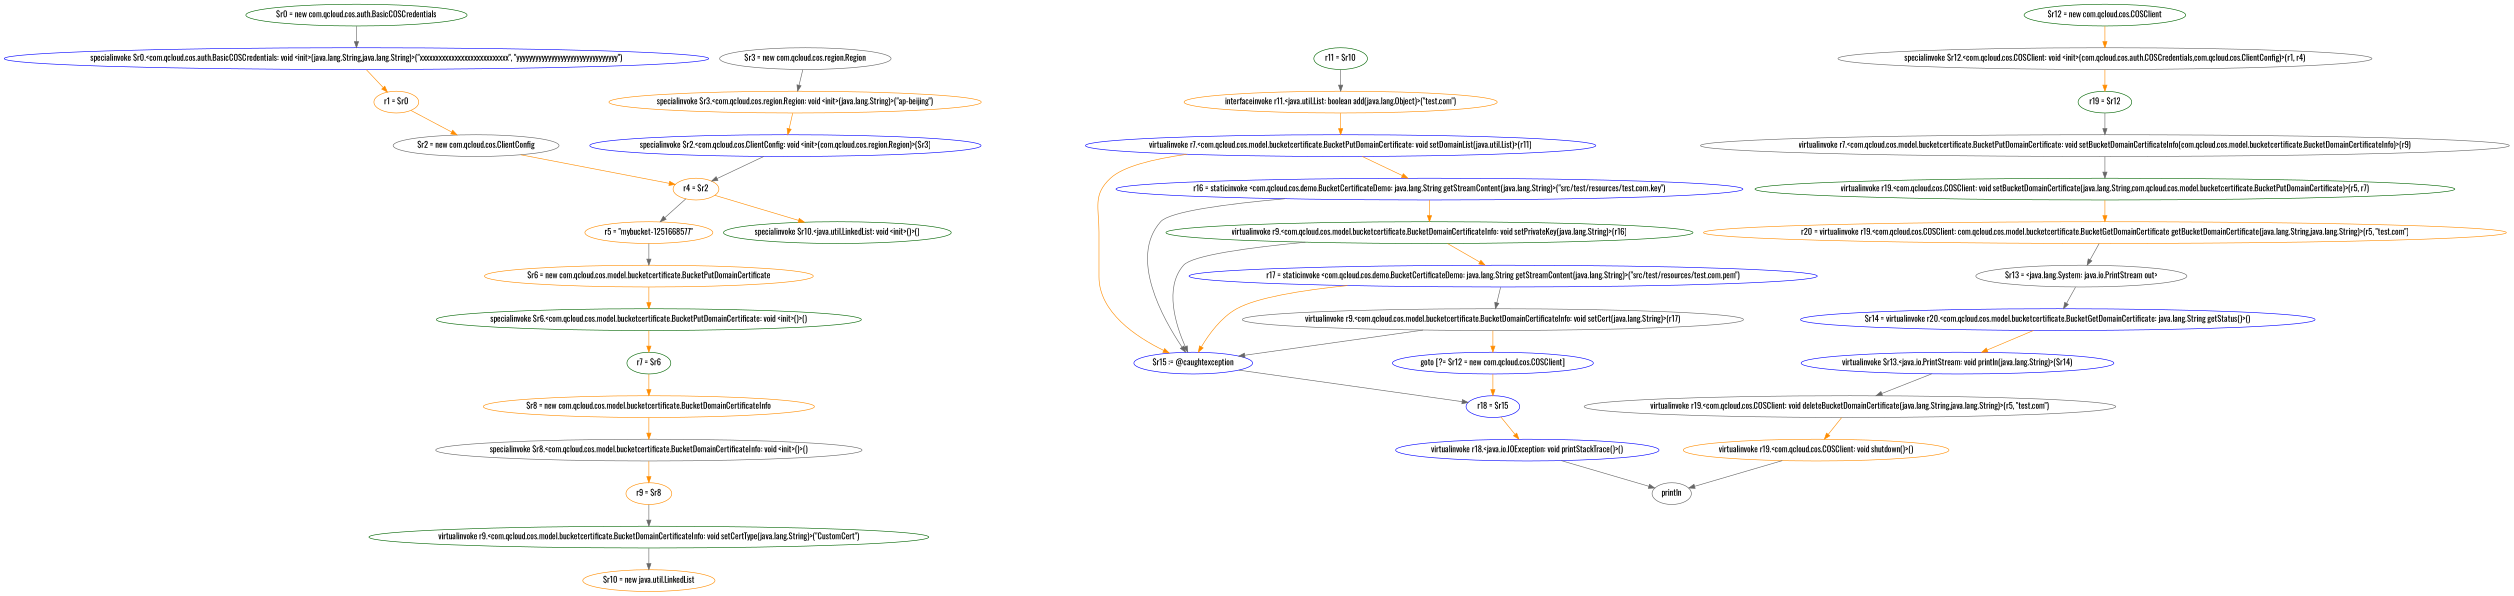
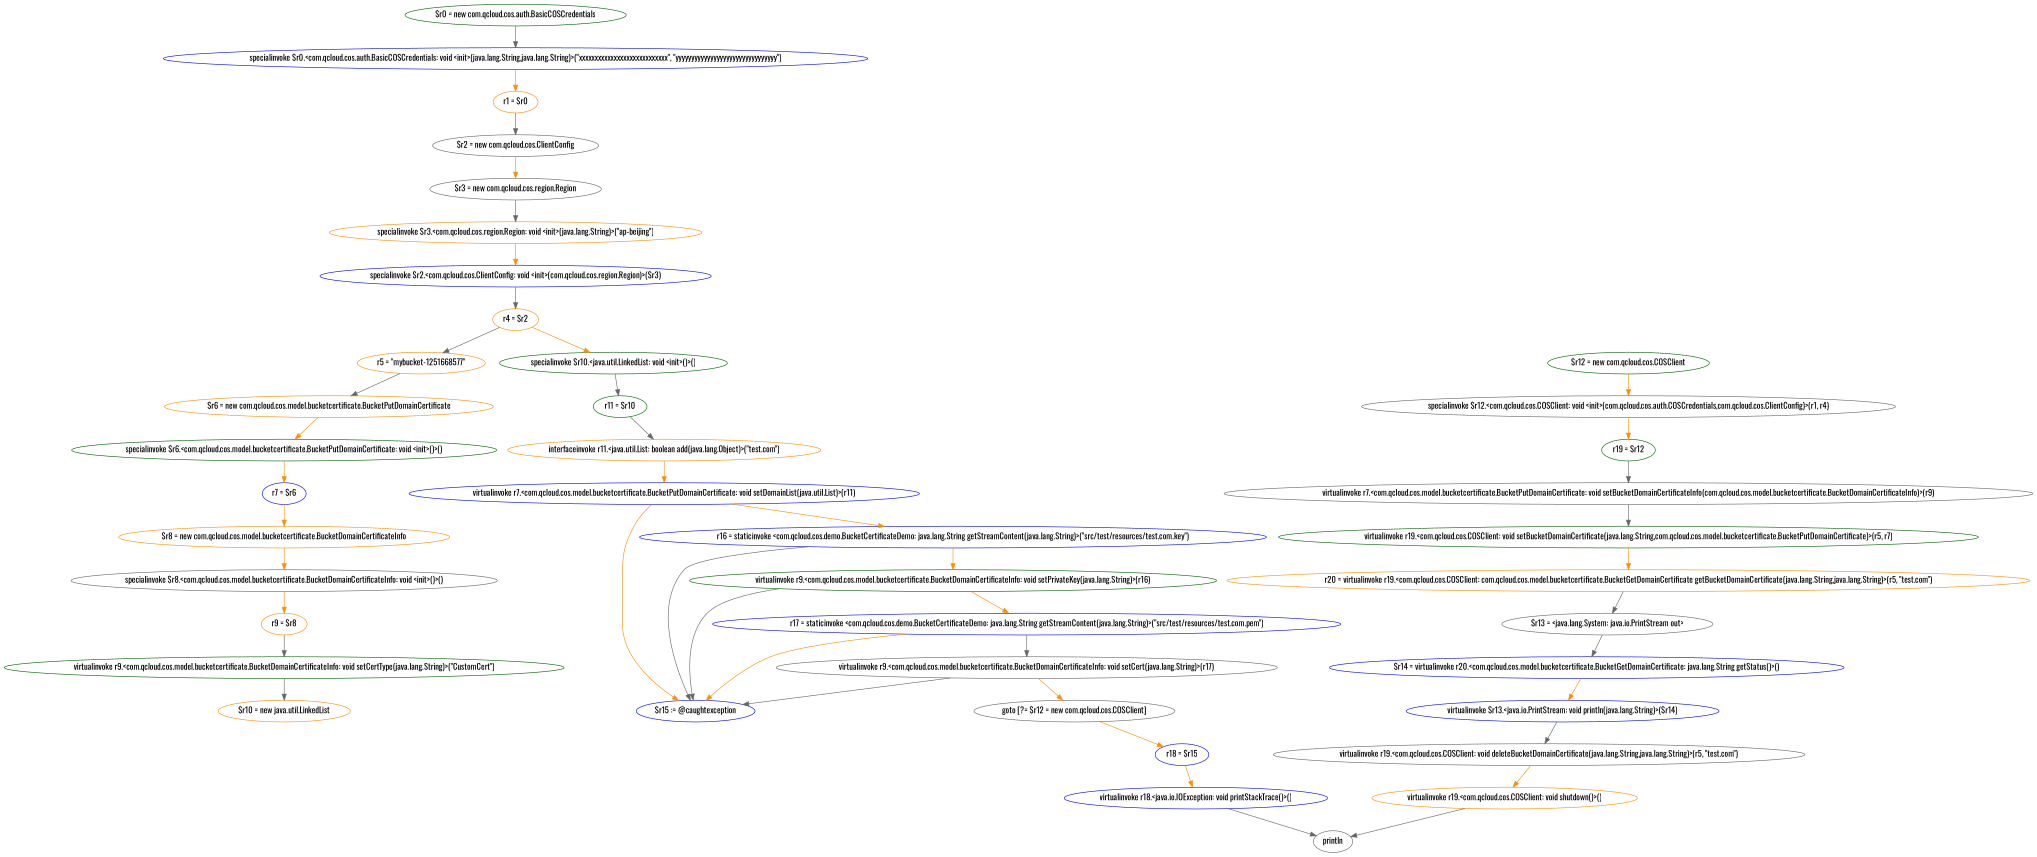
edge "r1 = $r0" -> "$r2 = new com.qcloud.cos.ClientConfig": color darkorange -> gray40
edge "$r2 = new com.qcloud.cos.ClientConfig" -> "r4 = $r2": now "$r2 = new com.qcloud.cos.ClientConfig" -> "$r3 = new com.qcloud.cos.region.Region"
node "r7 = $r6": color darkgreen -> blue
node "goto [?= $r12 = new com.qcloud.cos.COSClient]": color blue -> gray40
edge "specialinvoke $r10.<java.util.LinkedList: void <init>()>()" -> "r11 = $r10": added
edge "$r15 := @caughtexception" -> "r18 = $r15": removed
